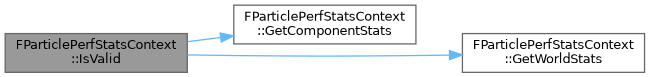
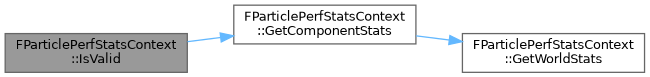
edge "FParticlePerfStatsContext ::IsValid" -> "FParticlePerfStatsContext ::GetWorldStats": now "FParticlePerfStatsContext ::GetComponentStats" -> "FParticlePerfStatsContext ::GetWorldStats"
